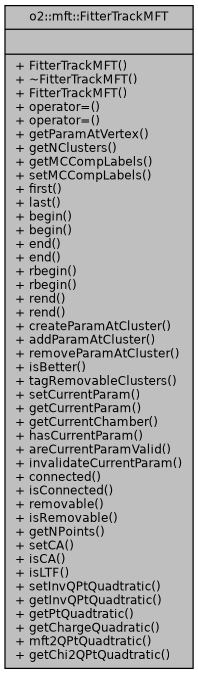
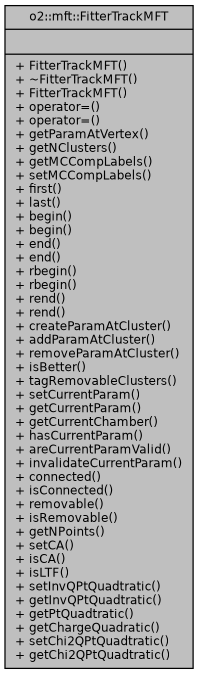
node "o2::mft::FitterTrackMFT": text "+ mft2QPtQuadtratic()" -> "+ setChi2QPtQuadtratic()"
